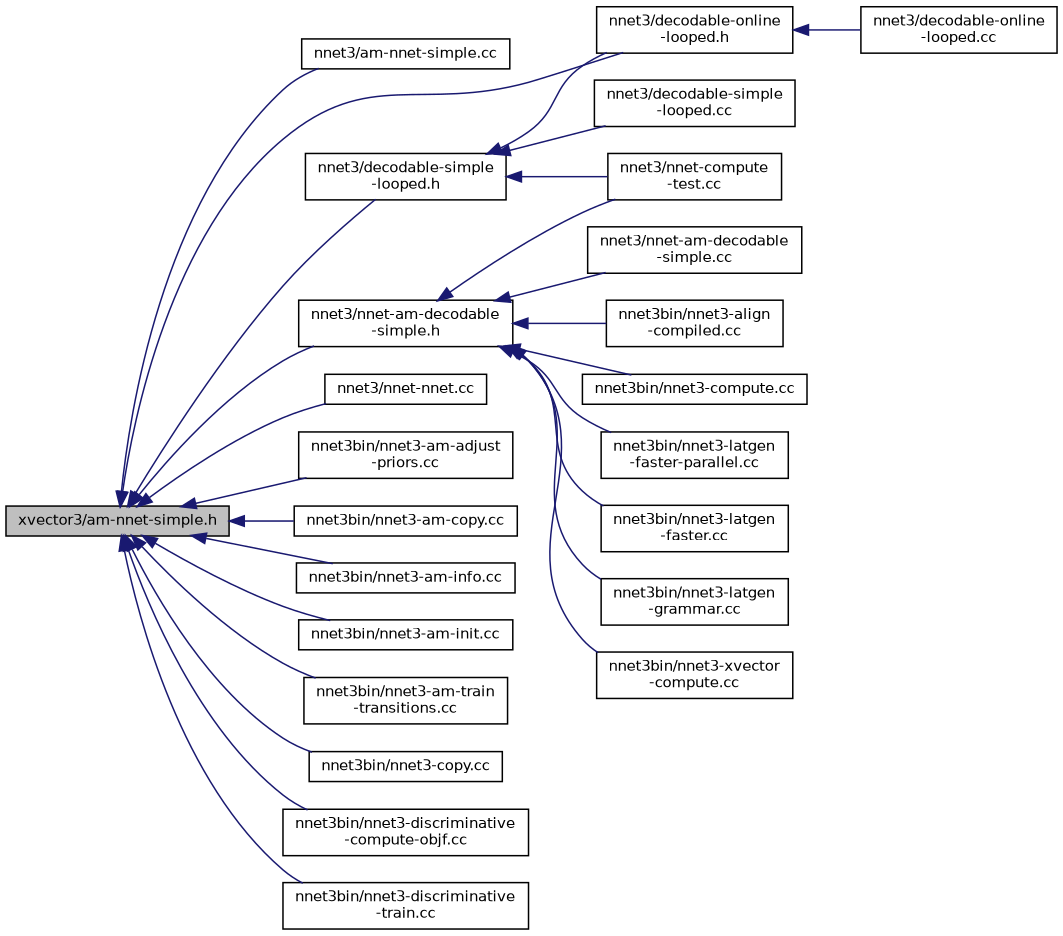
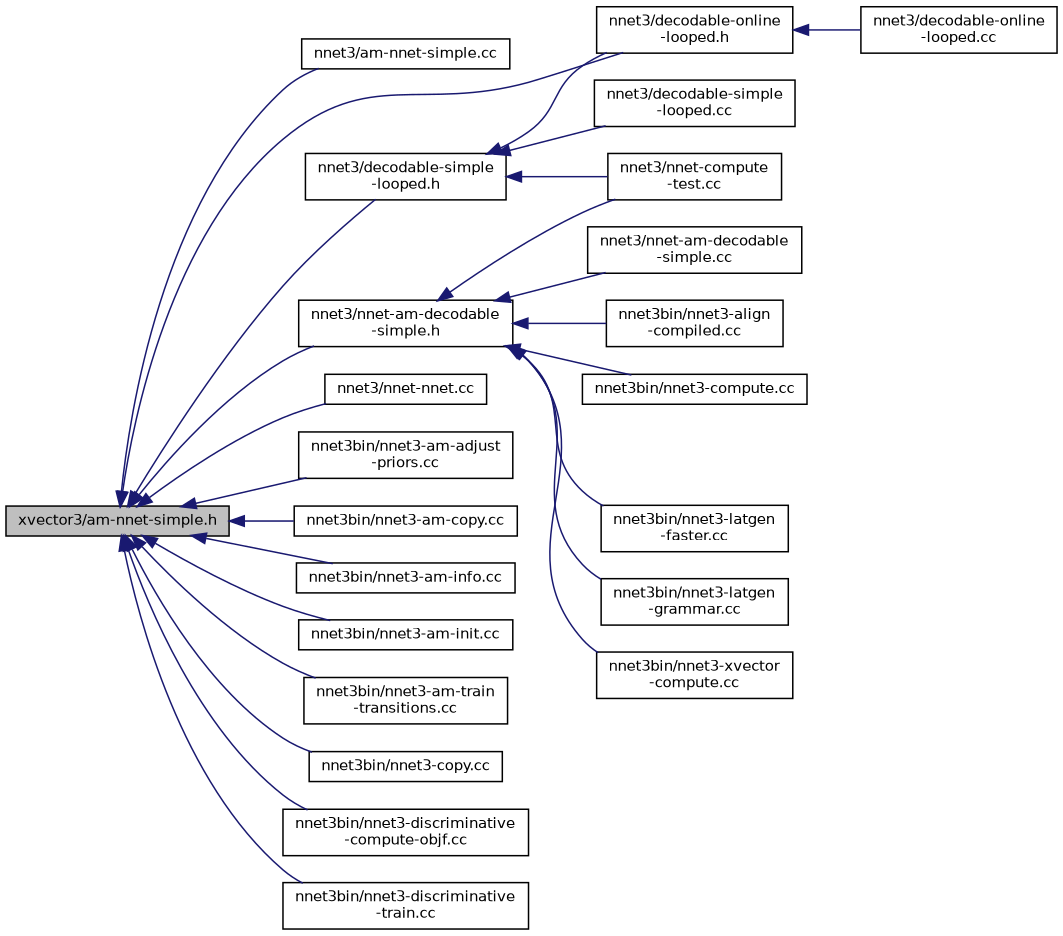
node "nnet3bin/nnet3-latgen -faster-parallel.cc": removed
